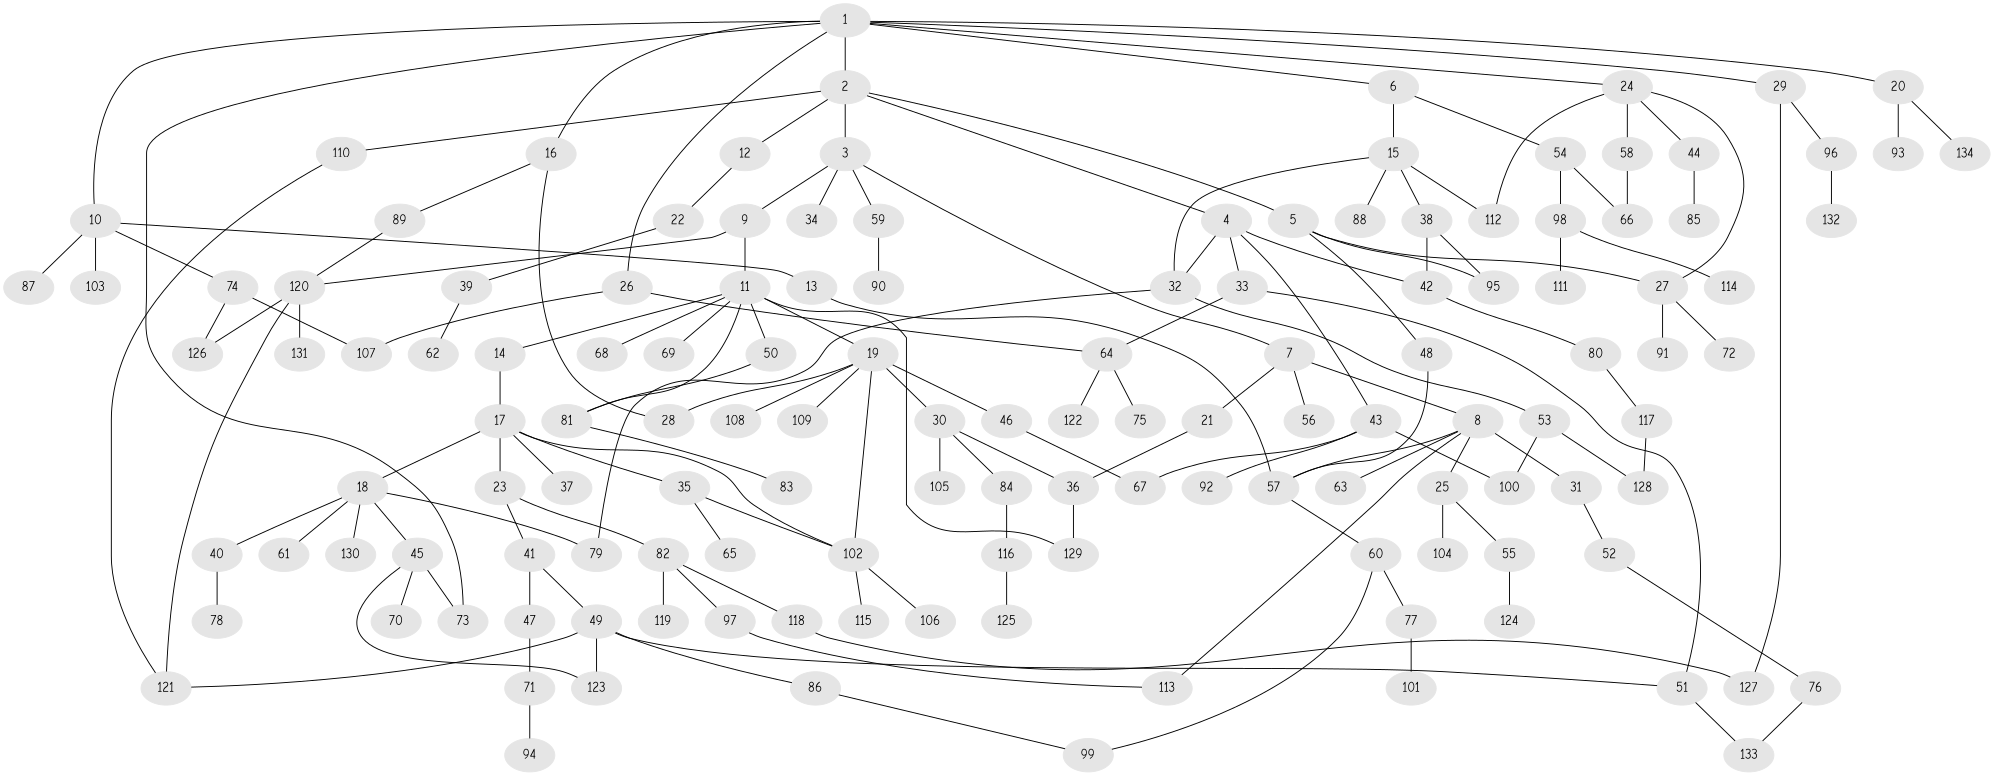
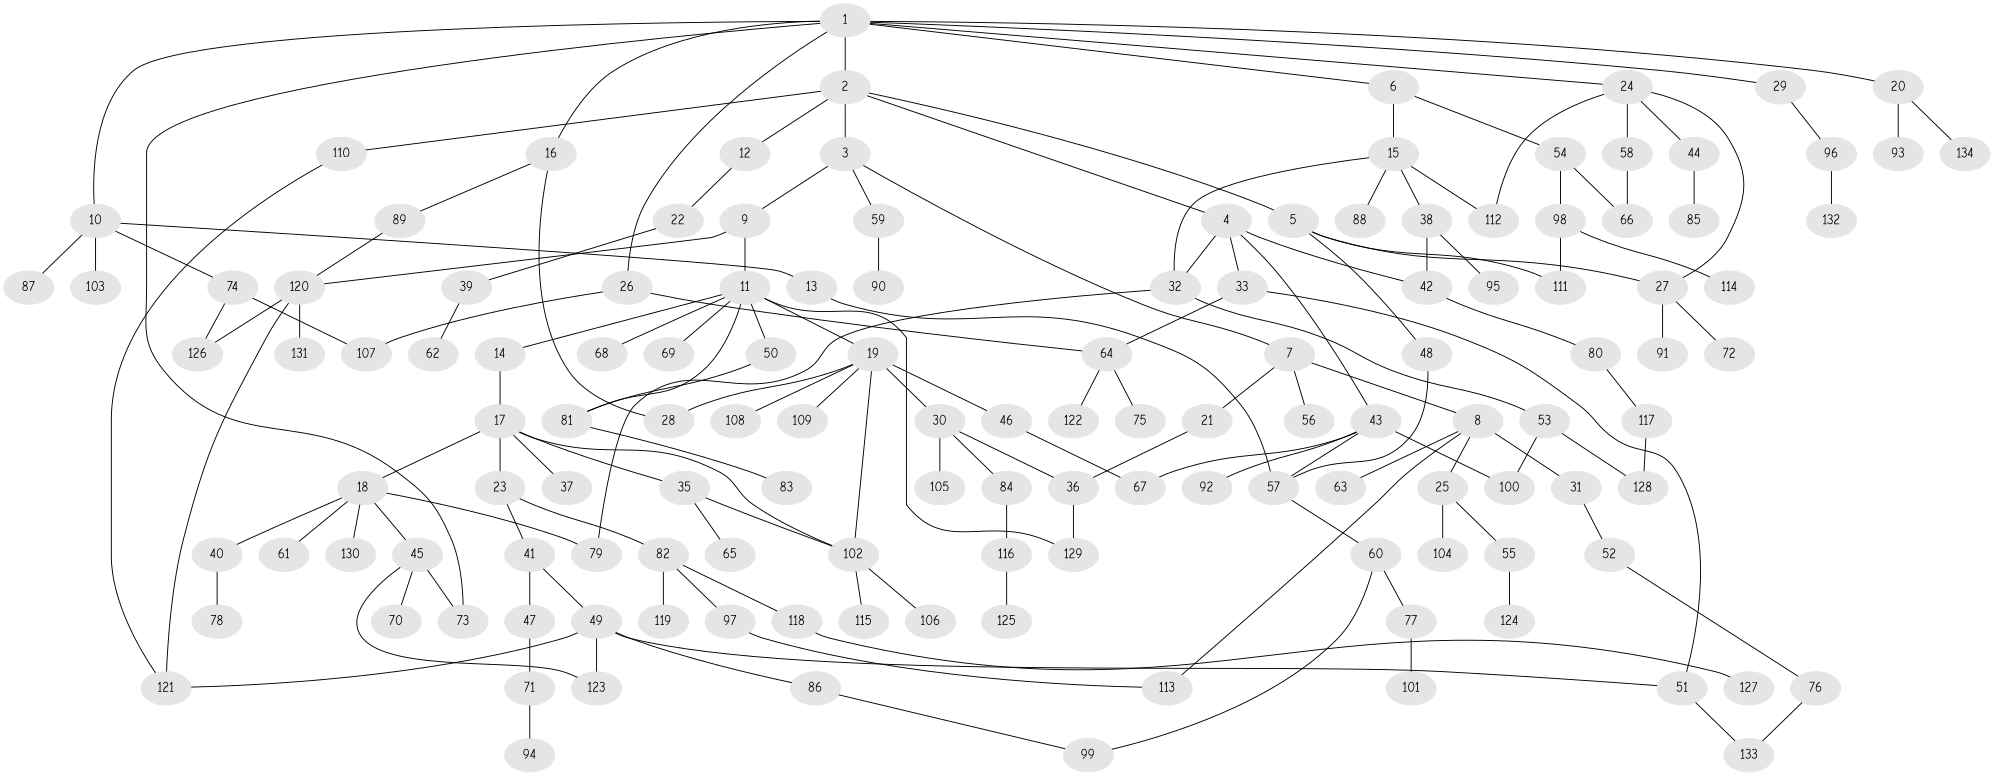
node "34": removed
edge "5" -- "95": now "5" -- "111"
edge "29" -- "127": removed
edge "8" -- "57": now "43" -- "57"
